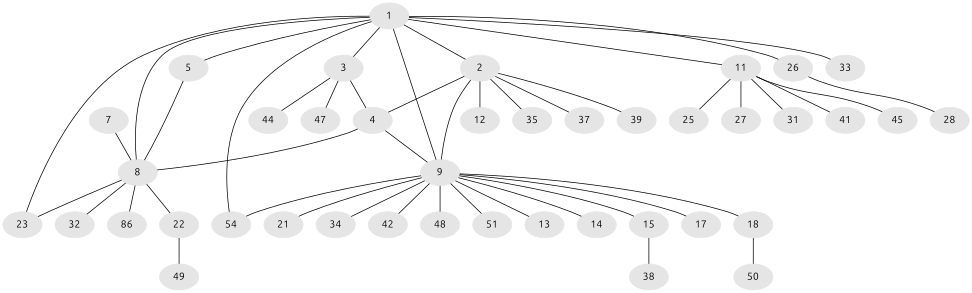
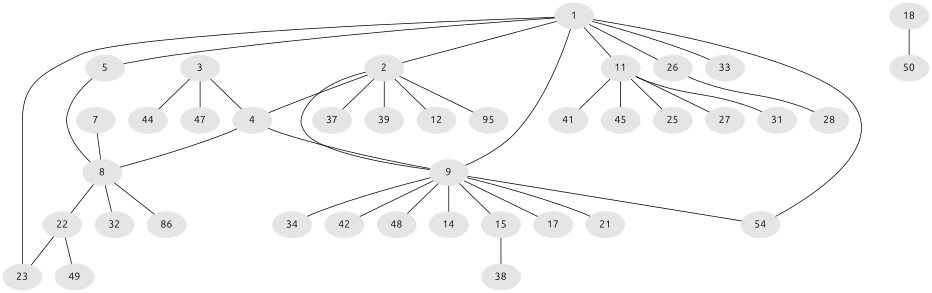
edge "1" -- "3": removed
edge "1" -- "8": removed
node "35": label "35" -> "95"
edge "9" -- "18": removed
edge "8" -- "23": now "22" -- "23"
node "51": removed
node "13": removed
